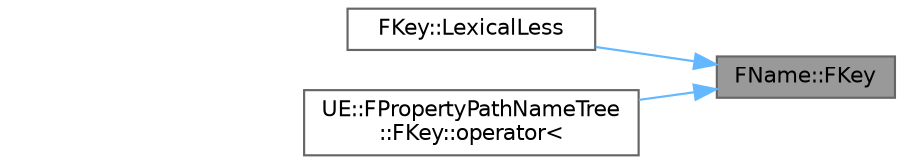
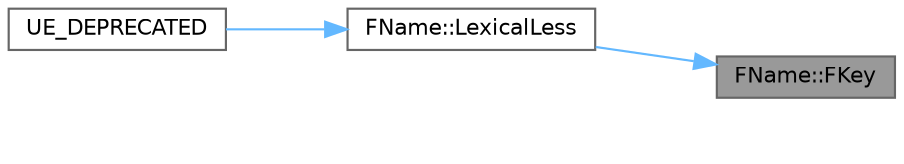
node "UE_DEPRECATED": added
node "FKey::LexicalLess": label "FKey::LexicalLess" -> "FName::LexicalLess"
node "UE::FPropertyPathNameTree ::FKey::operator<": removed
